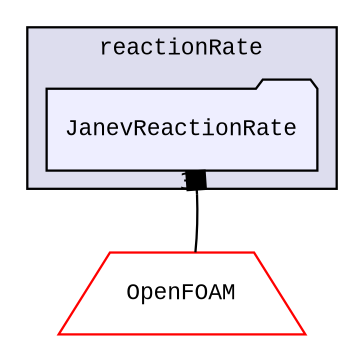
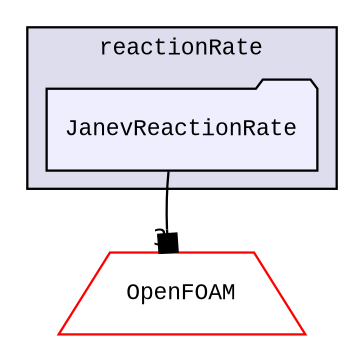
edge "OpenFOAM" -> "JanevReactionRate": reversed
